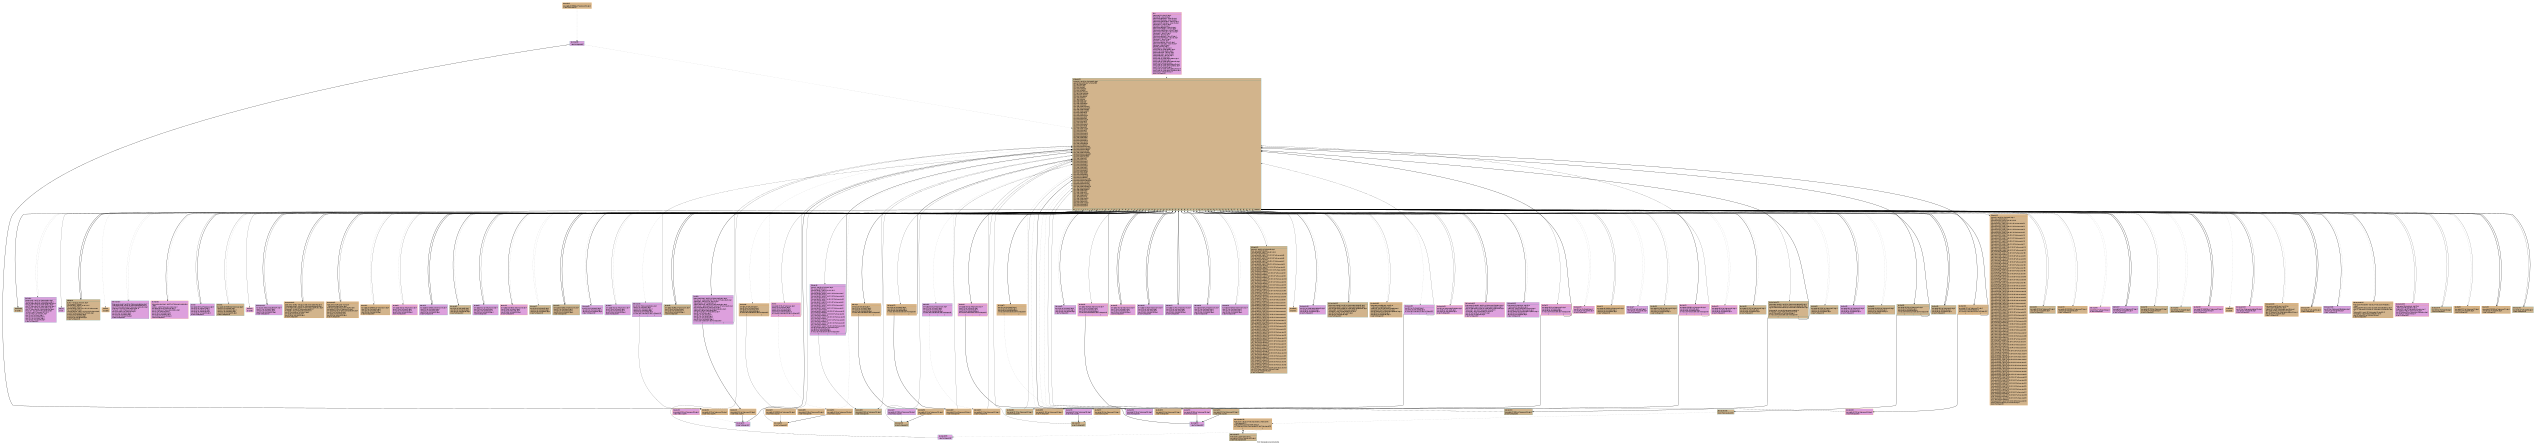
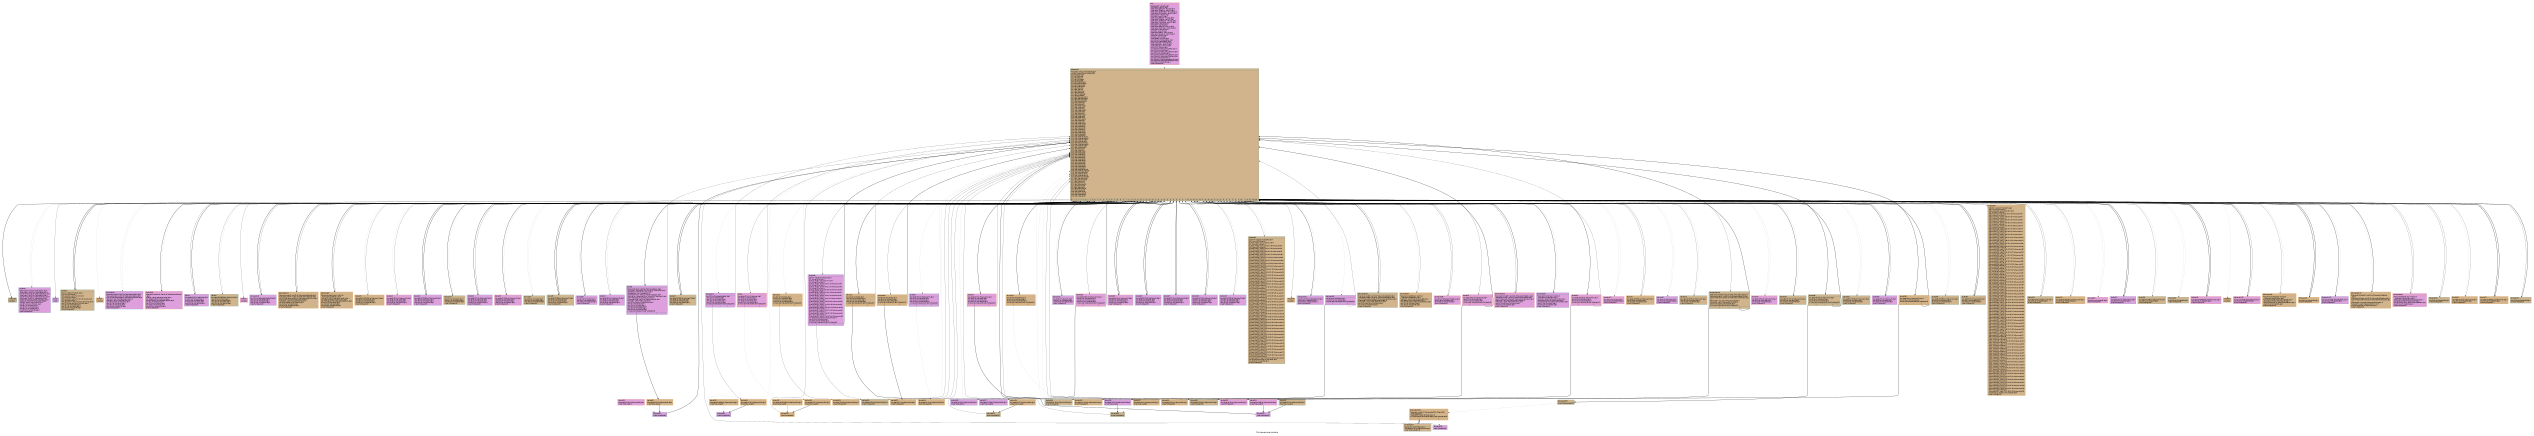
edge "fake.merge246:" -> "fake.then244:": reversed
